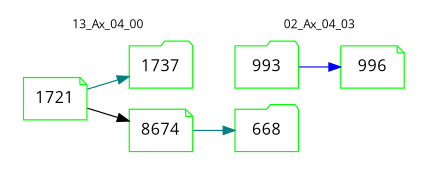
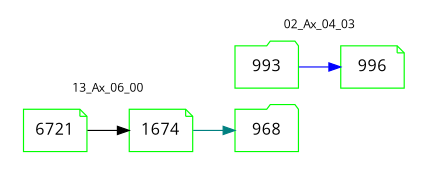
cluster "13_Ax_04_00": label "13_Ax_04_00" -> "13_Ax_06_00"
node "1737": removed
node "1721": label "1721" -> "6721"
node "8674": label "8674" -> "1674"
node "668": label "668" -> "968"
